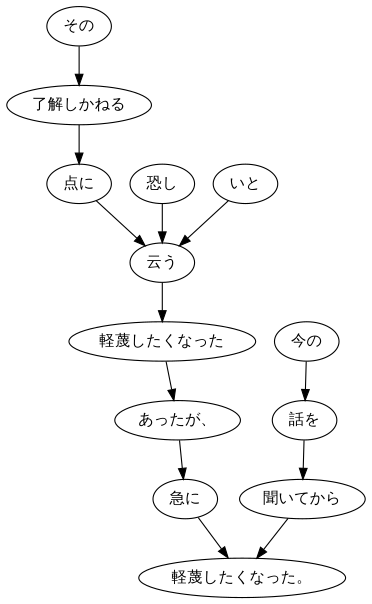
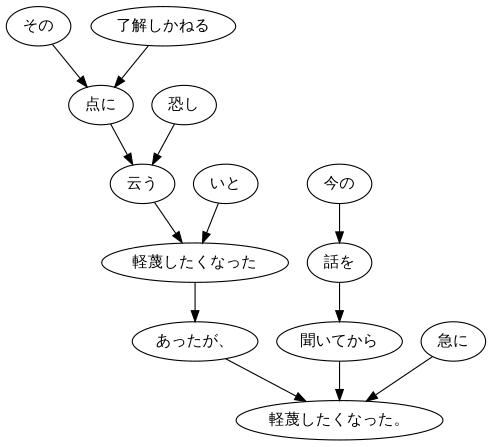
edge "その" -> "了解しかねる": now "その" -> "点に"
edge "いと" -> "云う": now "いと" -> "軽蔑したくなった"
edge "あったが、" -> "急に": now "あったが、" -> "軽蔑したくなった。"
